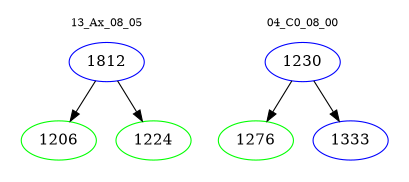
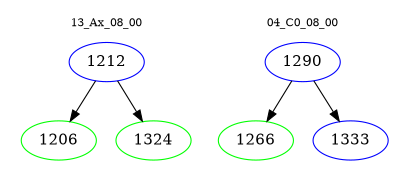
cluster "13_Ax_08_05": label "13_Ax_08_05" -> "13_Ax_08_00"
node "1812": label "1812" -> "1212"
node "1230": label "1230" -> "1290"
node "1224": label "1224" -> "1324"
node "1276": label "1276" -> "1266"
